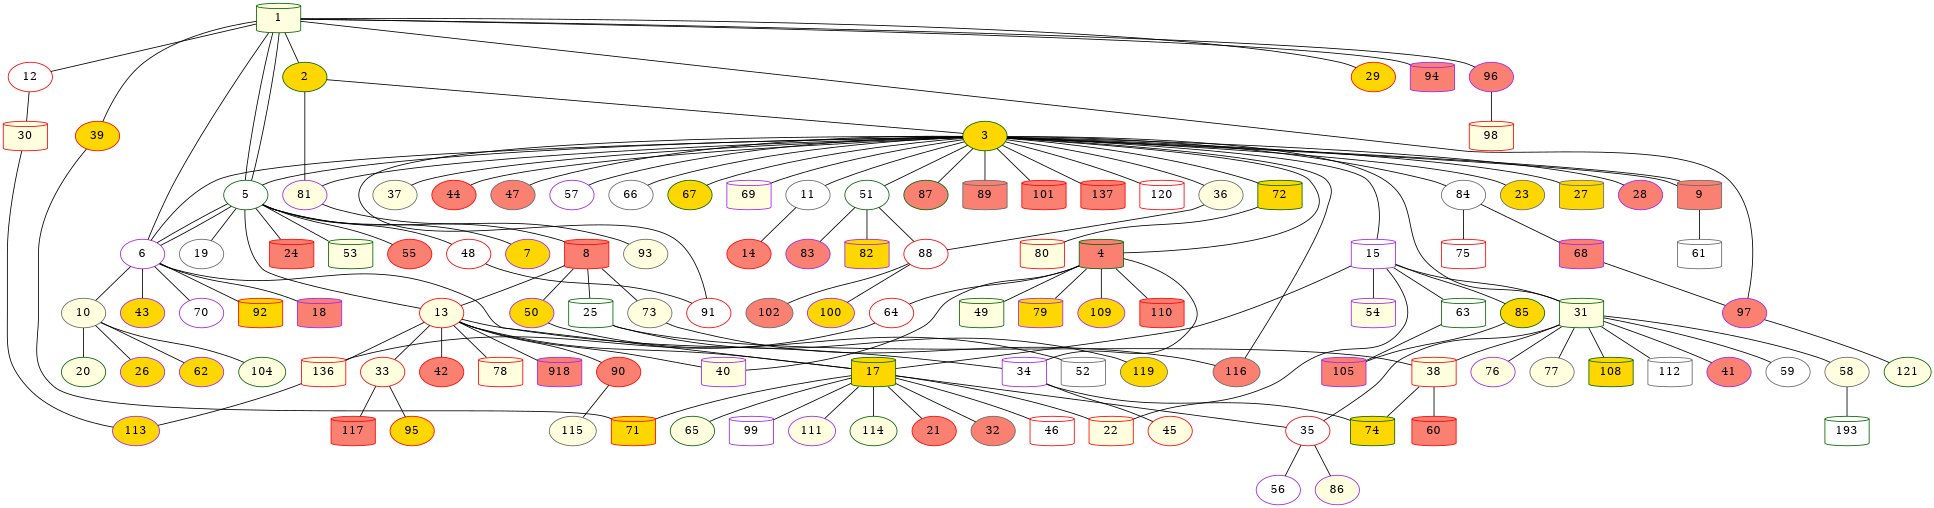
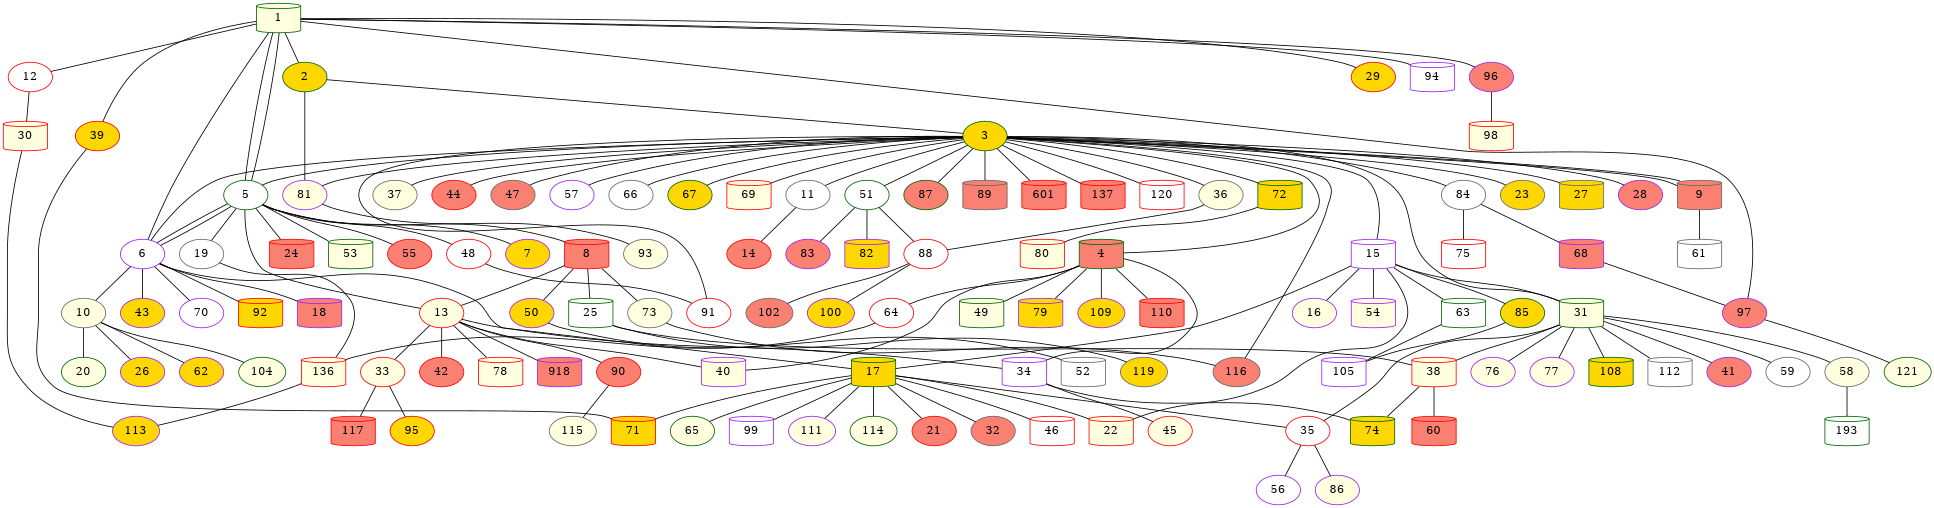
node "94": fillcolor salmon -> white
node "69": color purple -> red
node "101": label "101" -> "601"
node "16": added
edge "13" -- "136": now "19" -- "136"
edge "13" -- "17": removed
node "105": fillcolor salmon -> white
node "77": color gray40 -> purple
